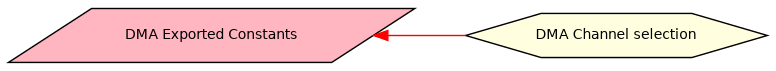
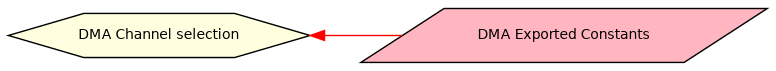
edge "DMA Channel selection" -> "DMA Exported Constants": reversed
